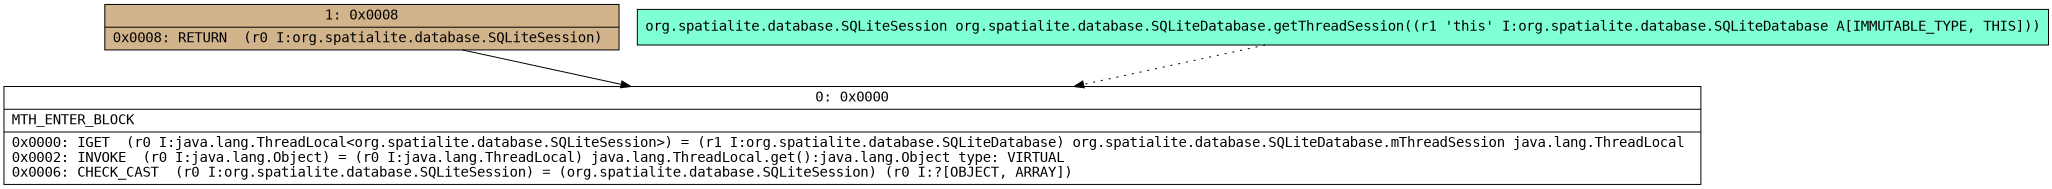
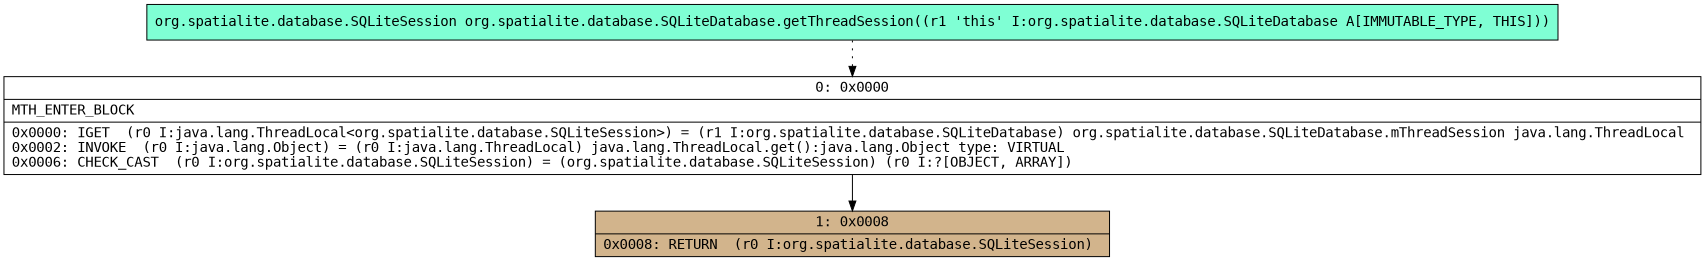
edge "1: 0x0008" -> "0: 0x0000": reversed
